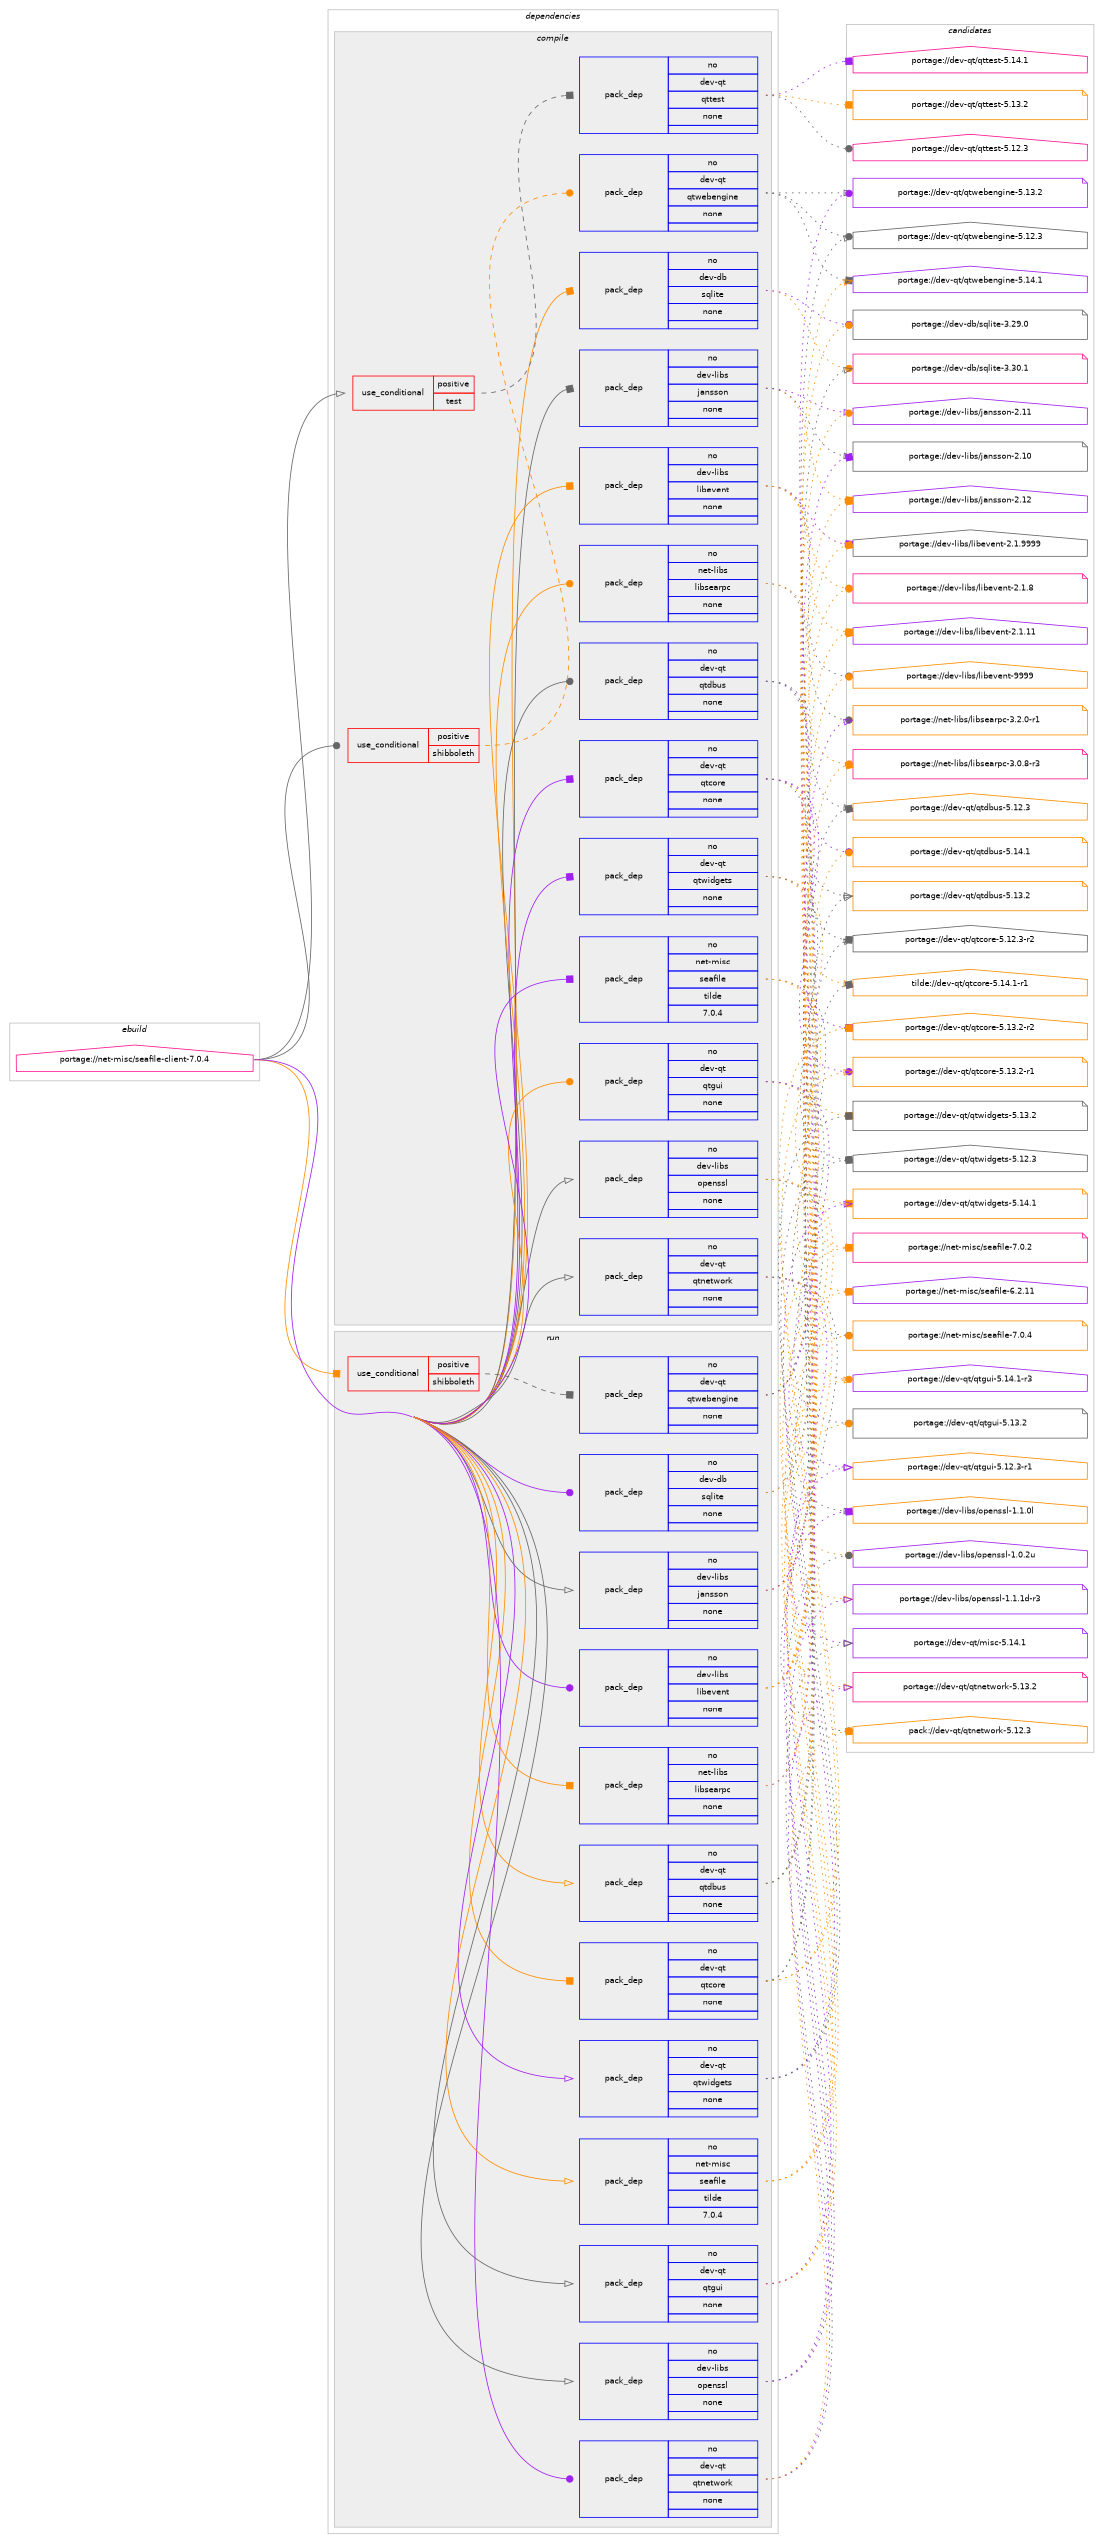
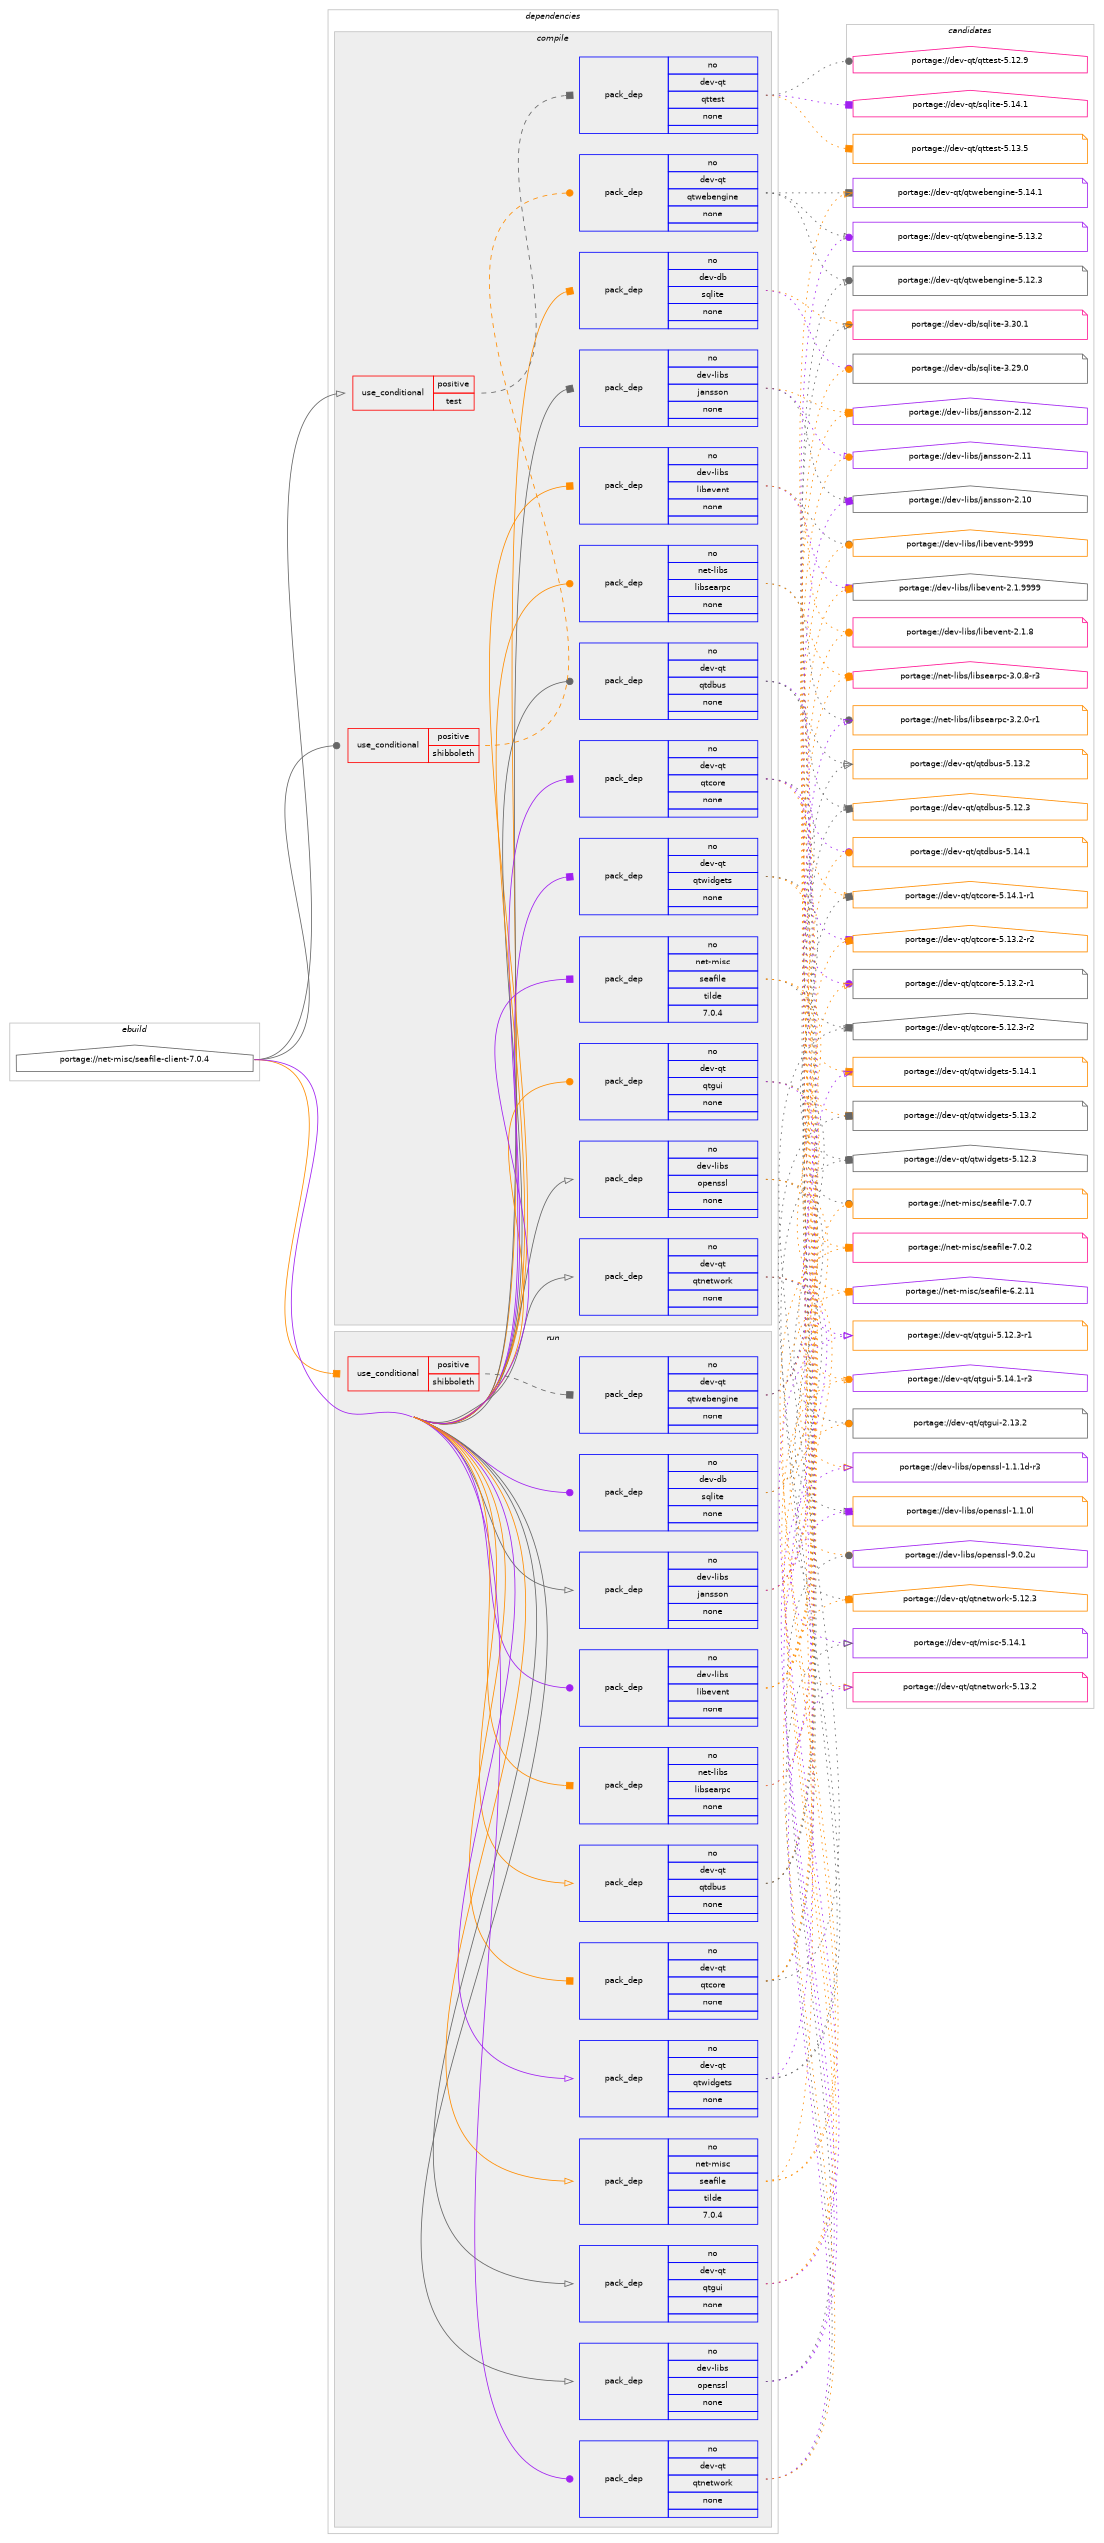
node "portage://dev-qt/qttest-5.14.1": label "portage://dev-qt/qttest-5.14.1" -> "portage://dev-qt/sqlite-5.14.1"
node "portage://dev-qt/qttest-5.13.2": label "portage://dev-qt/qttest-5.13.2" -> "portage://dev-qt/qttest-5.13.5"
node "portage://dev-qt/qttest-5.12.3": label "portage://dev-qt/qttest-5.12.3" -> "portage://dev-qt/qttest-5.12.9"
node "portage://dev-qt/qtwebengine-5.12.3": shape house -> note
node "portage://dev-qt/qtwebengine-5.14.1": shape house -> note
node "portage://dev-libs/jansson-2.10": shape note -> house
node "portage://dev-libs/libevent-2.1.11": removed
node "portage://net-libs/libsearpc-3.0.8-r3": shape note -> house
node "tilde://dev-qt/qtcore-5.14.1-r1": label "tilde://dev-qt/qtcore-5.14.1-r1" -> "portage://dev-qt/qtcore-5.14.1-r1"
node "portage://net-misc/seafile-client-7.0.4": color deeppink -> gray40
node "portage://dev-qt/qtcore-5.13.2-r1": color darkorange -> gray40
node "portage://net-misc/seafile-7.0.4": label "portage://net-misc/seafile-7.0.4" -> "portage://net-misc/seafile-7.0.7"
node "portage://dev-qt/qtgui-5.13.2": label "portage://dev-qt/qtgui-5.13.2" -> "portage://dev-qt/qtgui-2.13.2"
node "portage://dev-qt/qtgui-5.12.3-r1": shape house -> note
node "portage://dev-libs/openssl-1.1.0l": shape house -> note
node "portage://dev-libs/openssl-1.0.2u": label "portage://dev-libs/openssl-1.0.2u" -> "portage://dev-libs/openssl-9.0.2u"
node "pack://dev-qt/qtnetwork-5.12.3": label "pack://dev-qt/qtnetwork-5.12.3" -> "portage://dev-qt/qtnetwork-5.12.3"
